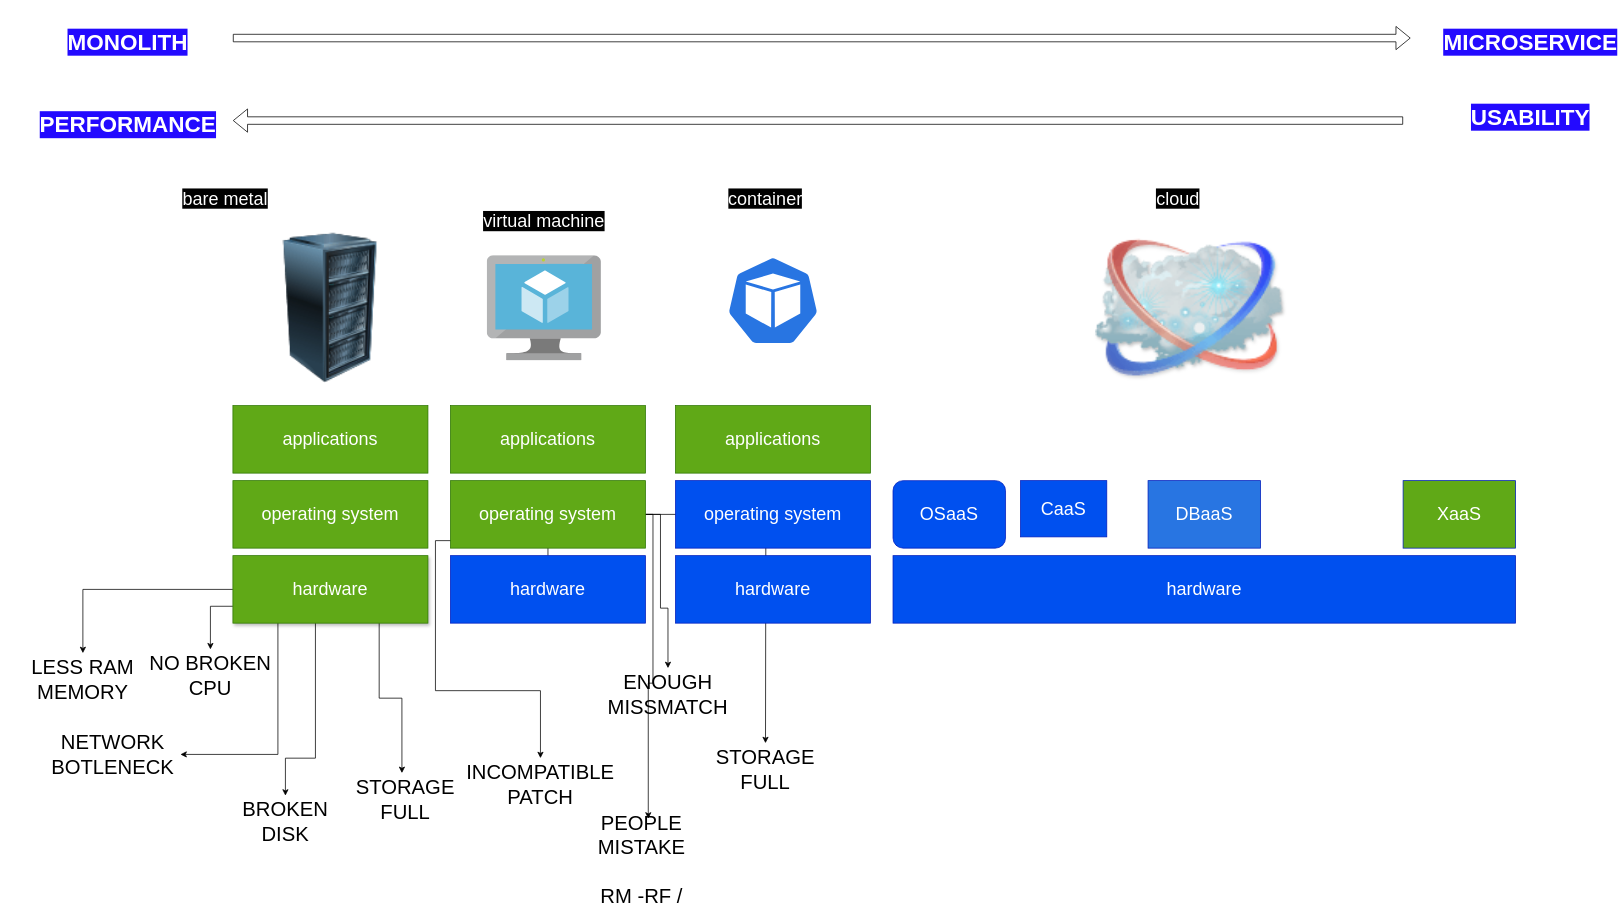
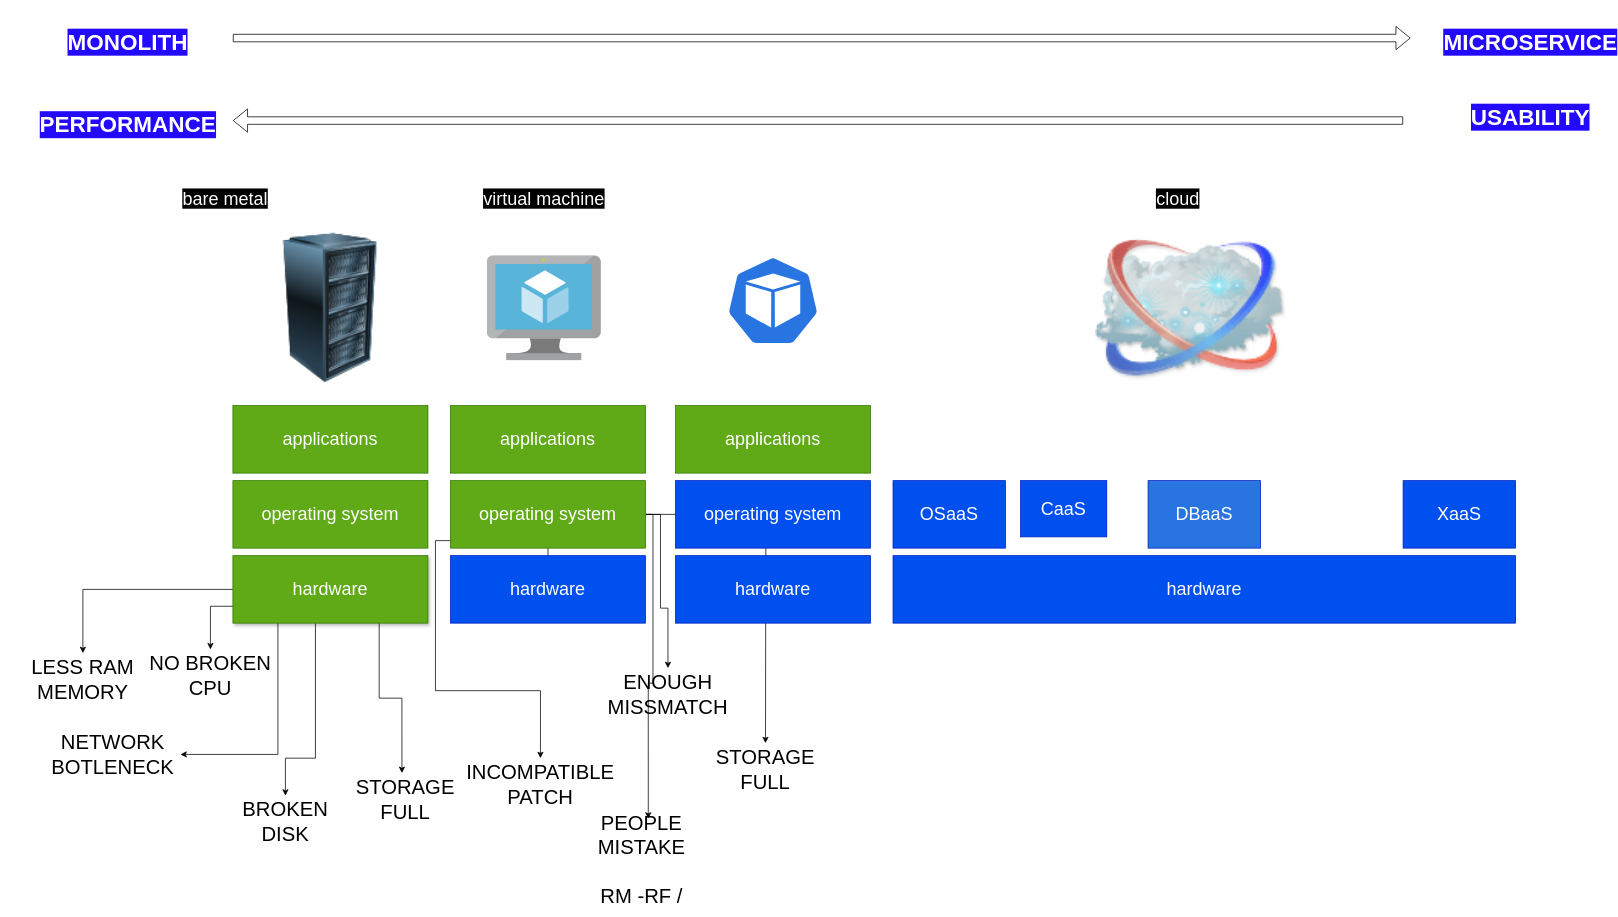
node "container": removed
node "virtual machine": moved (544, 222) -> (544, 199)
node "OSaaS": shape rounded rectangle -> rectangle
node "XaaS": fillcolor #60a917 -> #0050ef
